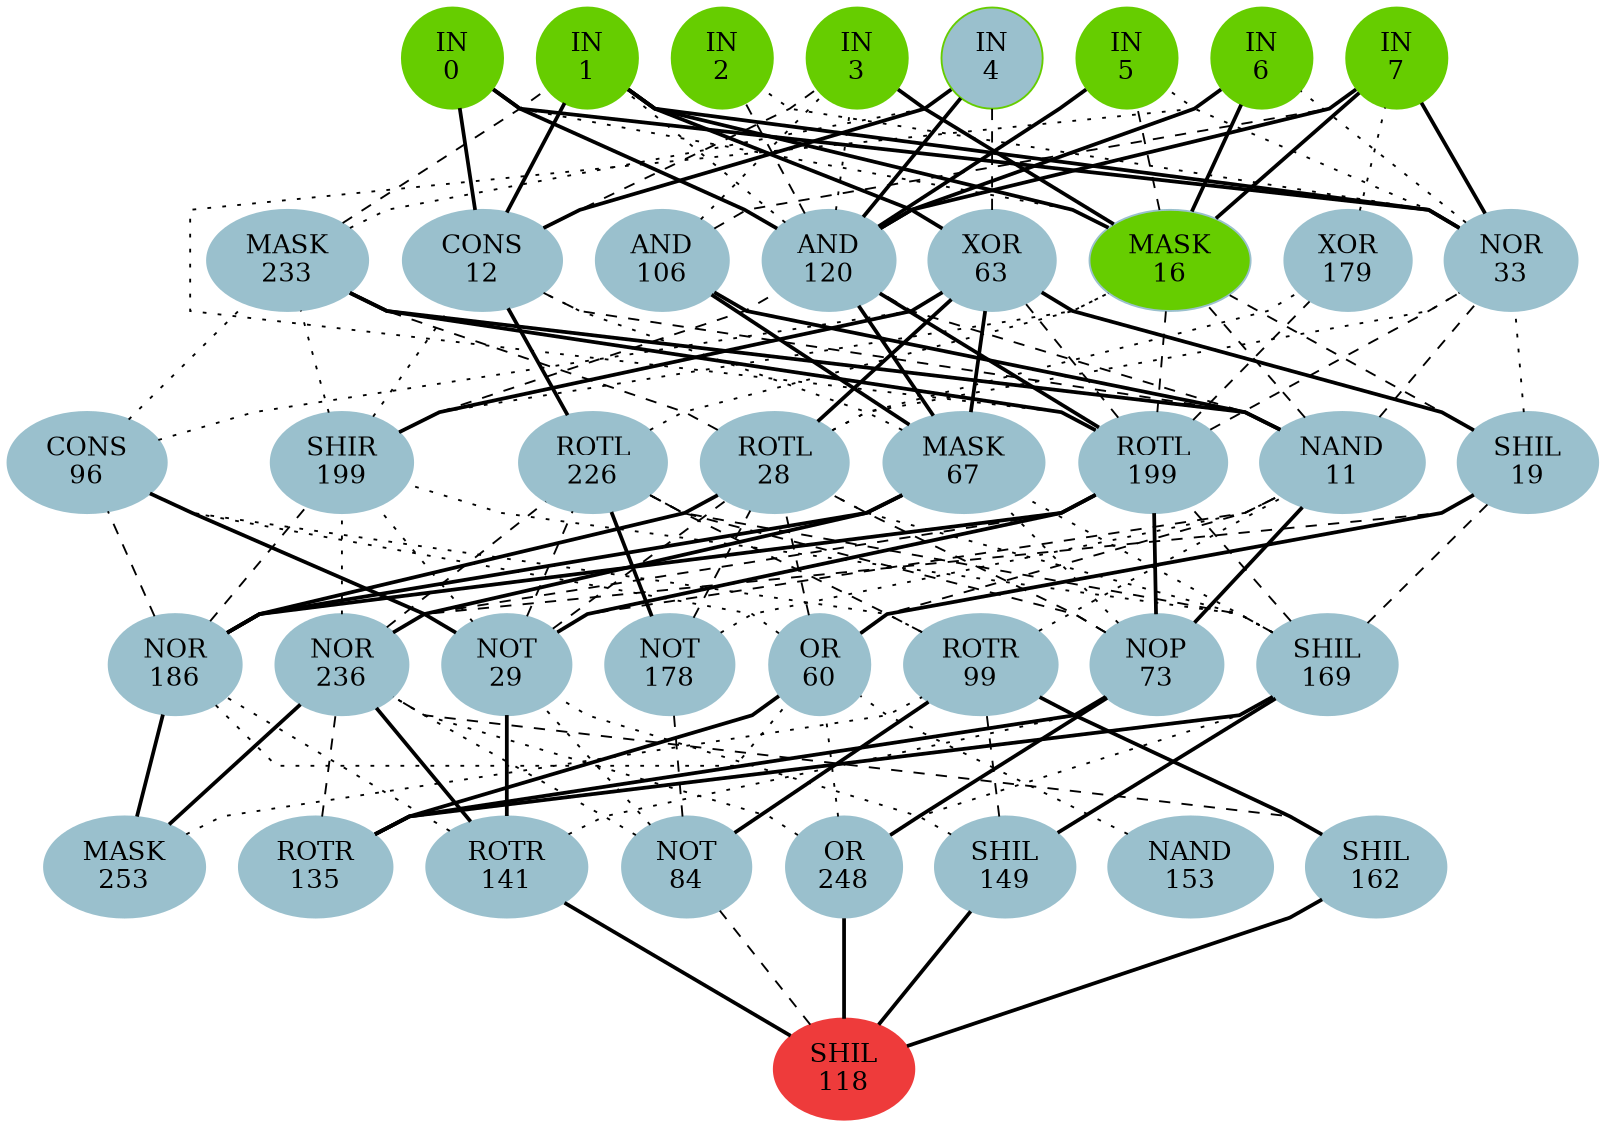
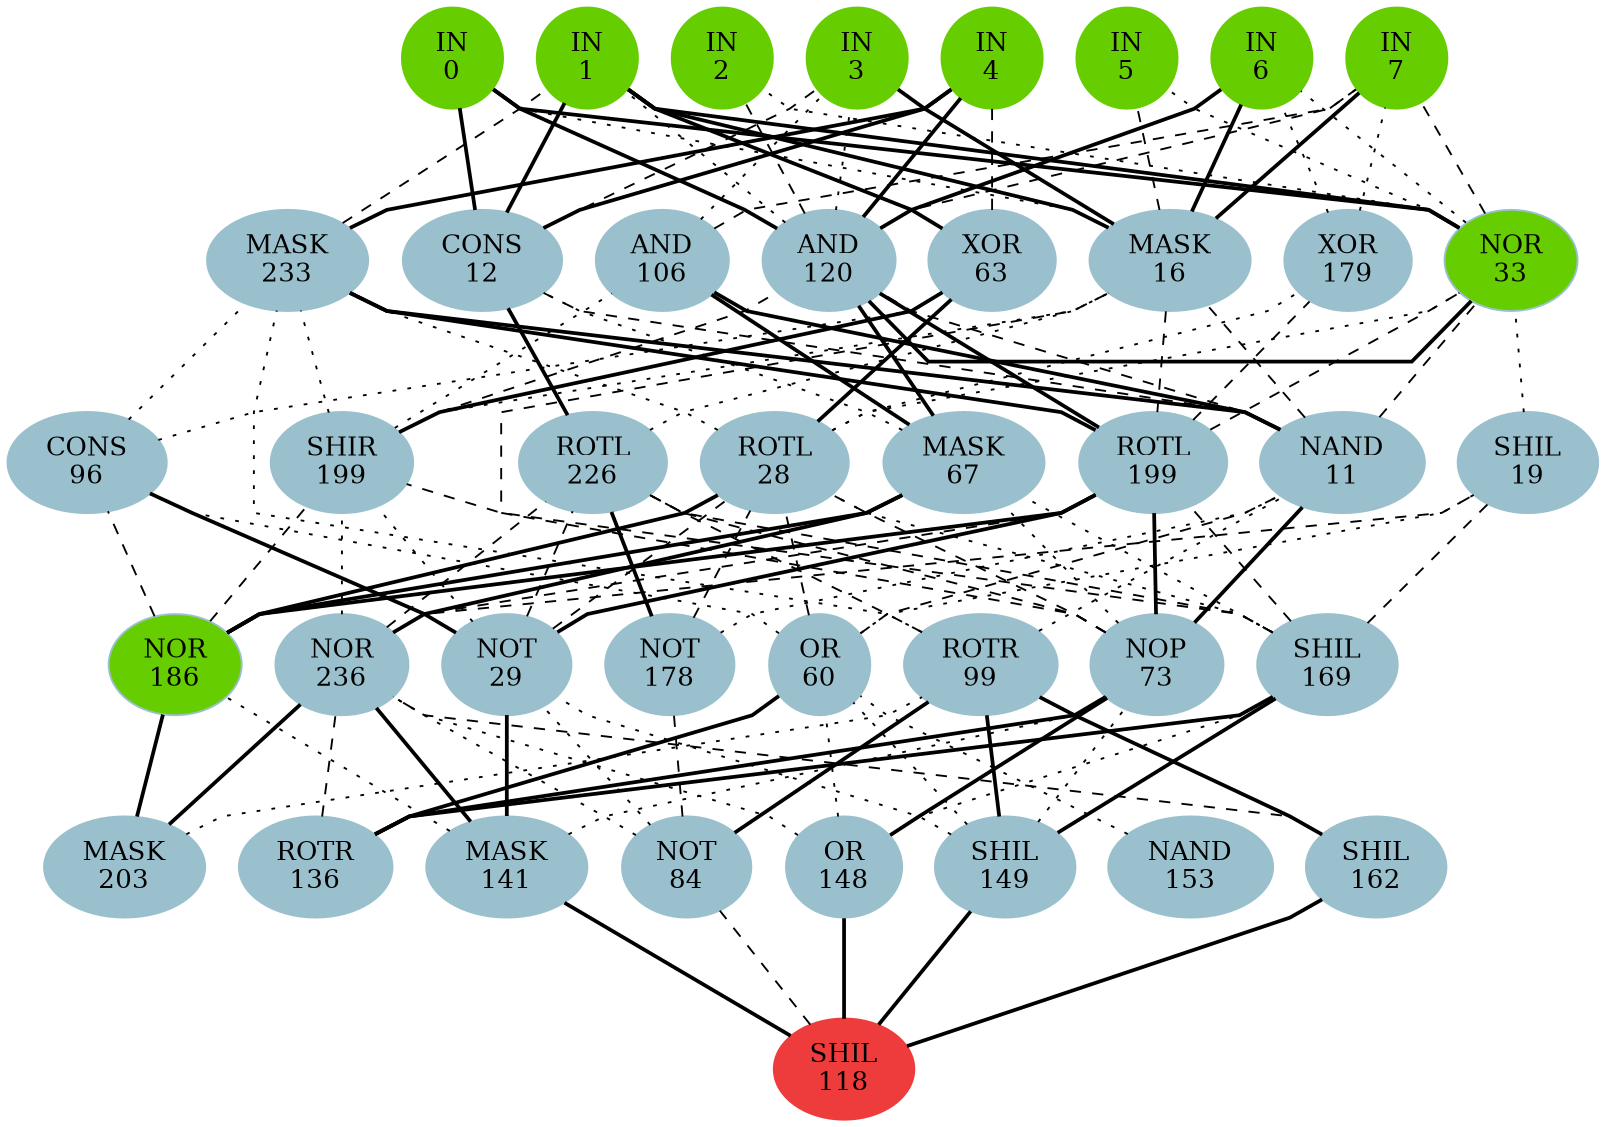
node "IN 4": fillcolor lightblue3 -> chartreuse3
edge "IN 7" -- "NOR 33": style bold -> dashed
edge "IN 5" -- "AND 120": now "NOR 33" -- "AND 120"
edge "IN 4" -- "MASK 233": style dotted -> bold
edge "IN 7" -- "AND 120": style bold -> dashed
edge "IN 6" -- "ROTL 199": now "IN 6" -- "XOR 179"
node "MASK 16": fillcolor chartreuse3 -> lightblue3
node "NOR 33": fillcolor lightblue3 -> chartreuse3
edge "XOR 63" -- "ROTL 199": removed
edge "MASK 233" -- "ROTL 28": style dashed -> dotted
edge "CONS 12" -- "SHIR 199": now "AND 106" -- "SHIR 199"
edge "XOR 63" -- "MASK 67": removed
edge "MASK 16" -- "SHIL 19": now "MASK 16" -- "NOP 73"
edge "XOR 63" -- "SHIL 19": removed
edge "SHIL 19" -- "OR 60": style bold -> dotted
edge "SHIR 199" -- "SHIL 169": style dotted -> dashed
edge "CONS 96" -- "ROTR 99": now "MASK 233" -- "ROTR 99"
edge "NAND 11" -- "NOT 29": removed
node "NOR 186": fillcolor lightblue3 -> chartreuse3
edge "NOP 73" -- "SHIL 149": added
edge "NOR 186" -- "OR 60": now "SHIL 149" -- "OR 60"
edge "ROTR 99" -- "SHIL 149": style dashed -> bold
node "MASK 253": label "MASK 253" -> "MASK 203"
node "ROTR 135": label "ROTR 135" -> "ROTR 136"
node "ROTR 141": label "ROTR 141" -> "MASK 141"
node "OR 248": label "OR 248" -> "OR 148"
